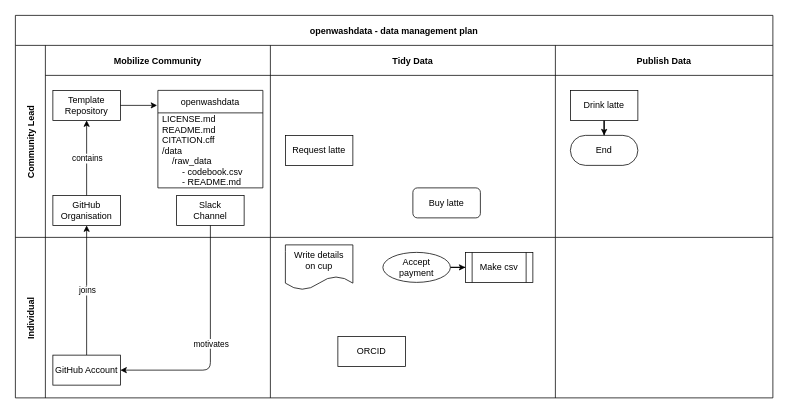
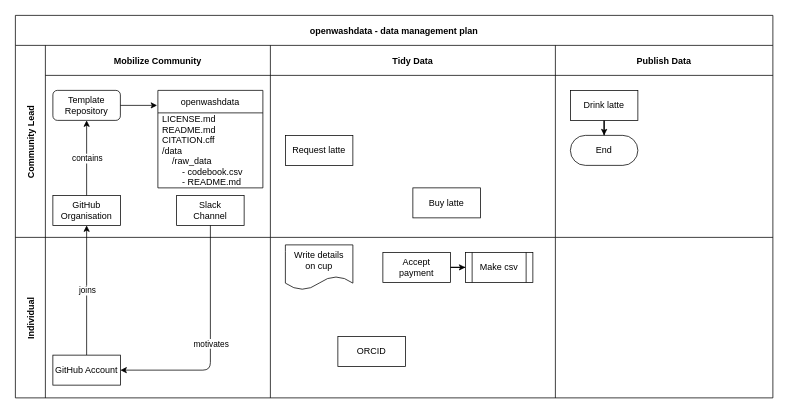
node "Template Repository": shape rectangle -> rounded rectangle
node "Buy latte": shape rounded rectangle -> rectangle
node "Accept payment": shape ellipse -> rectangle
